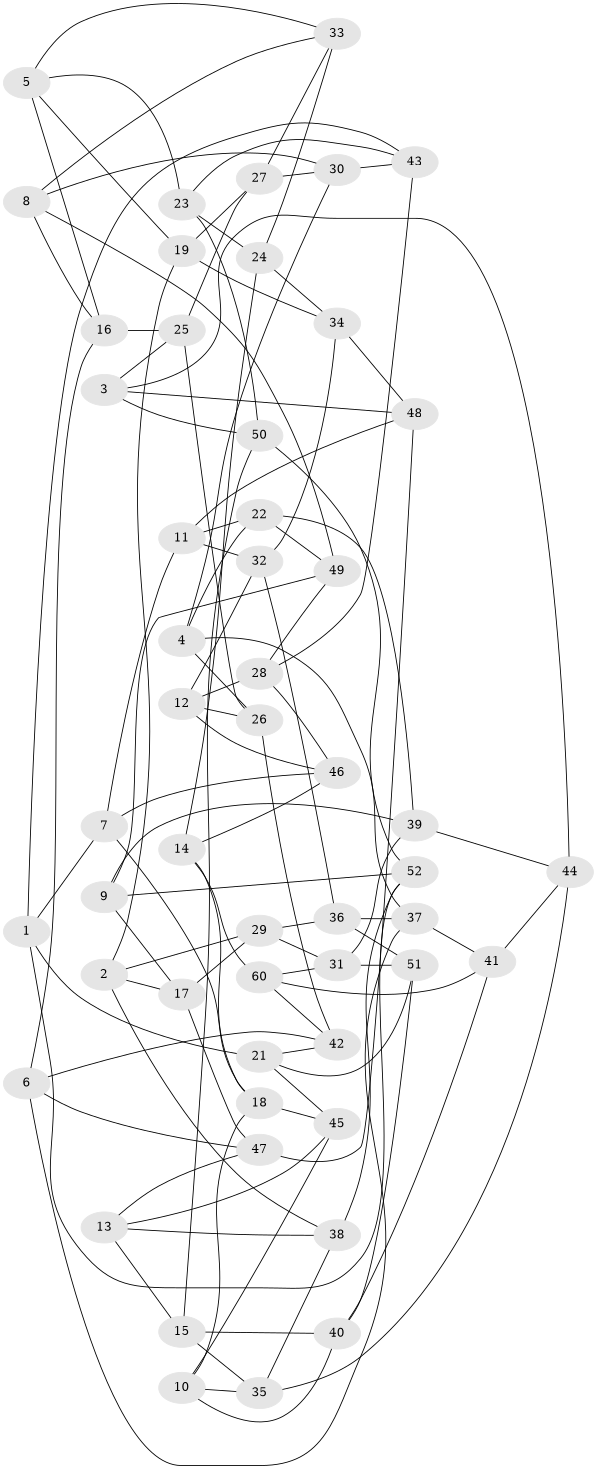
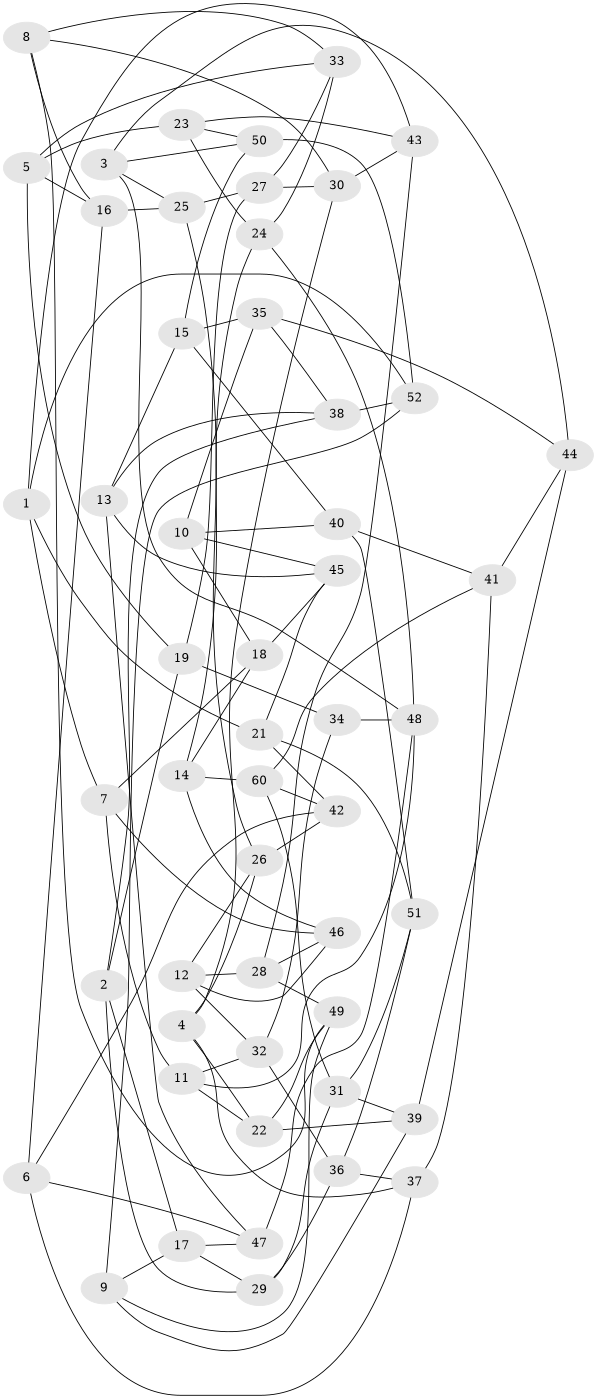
edge "24" -- "34": now "24" -- "48"
